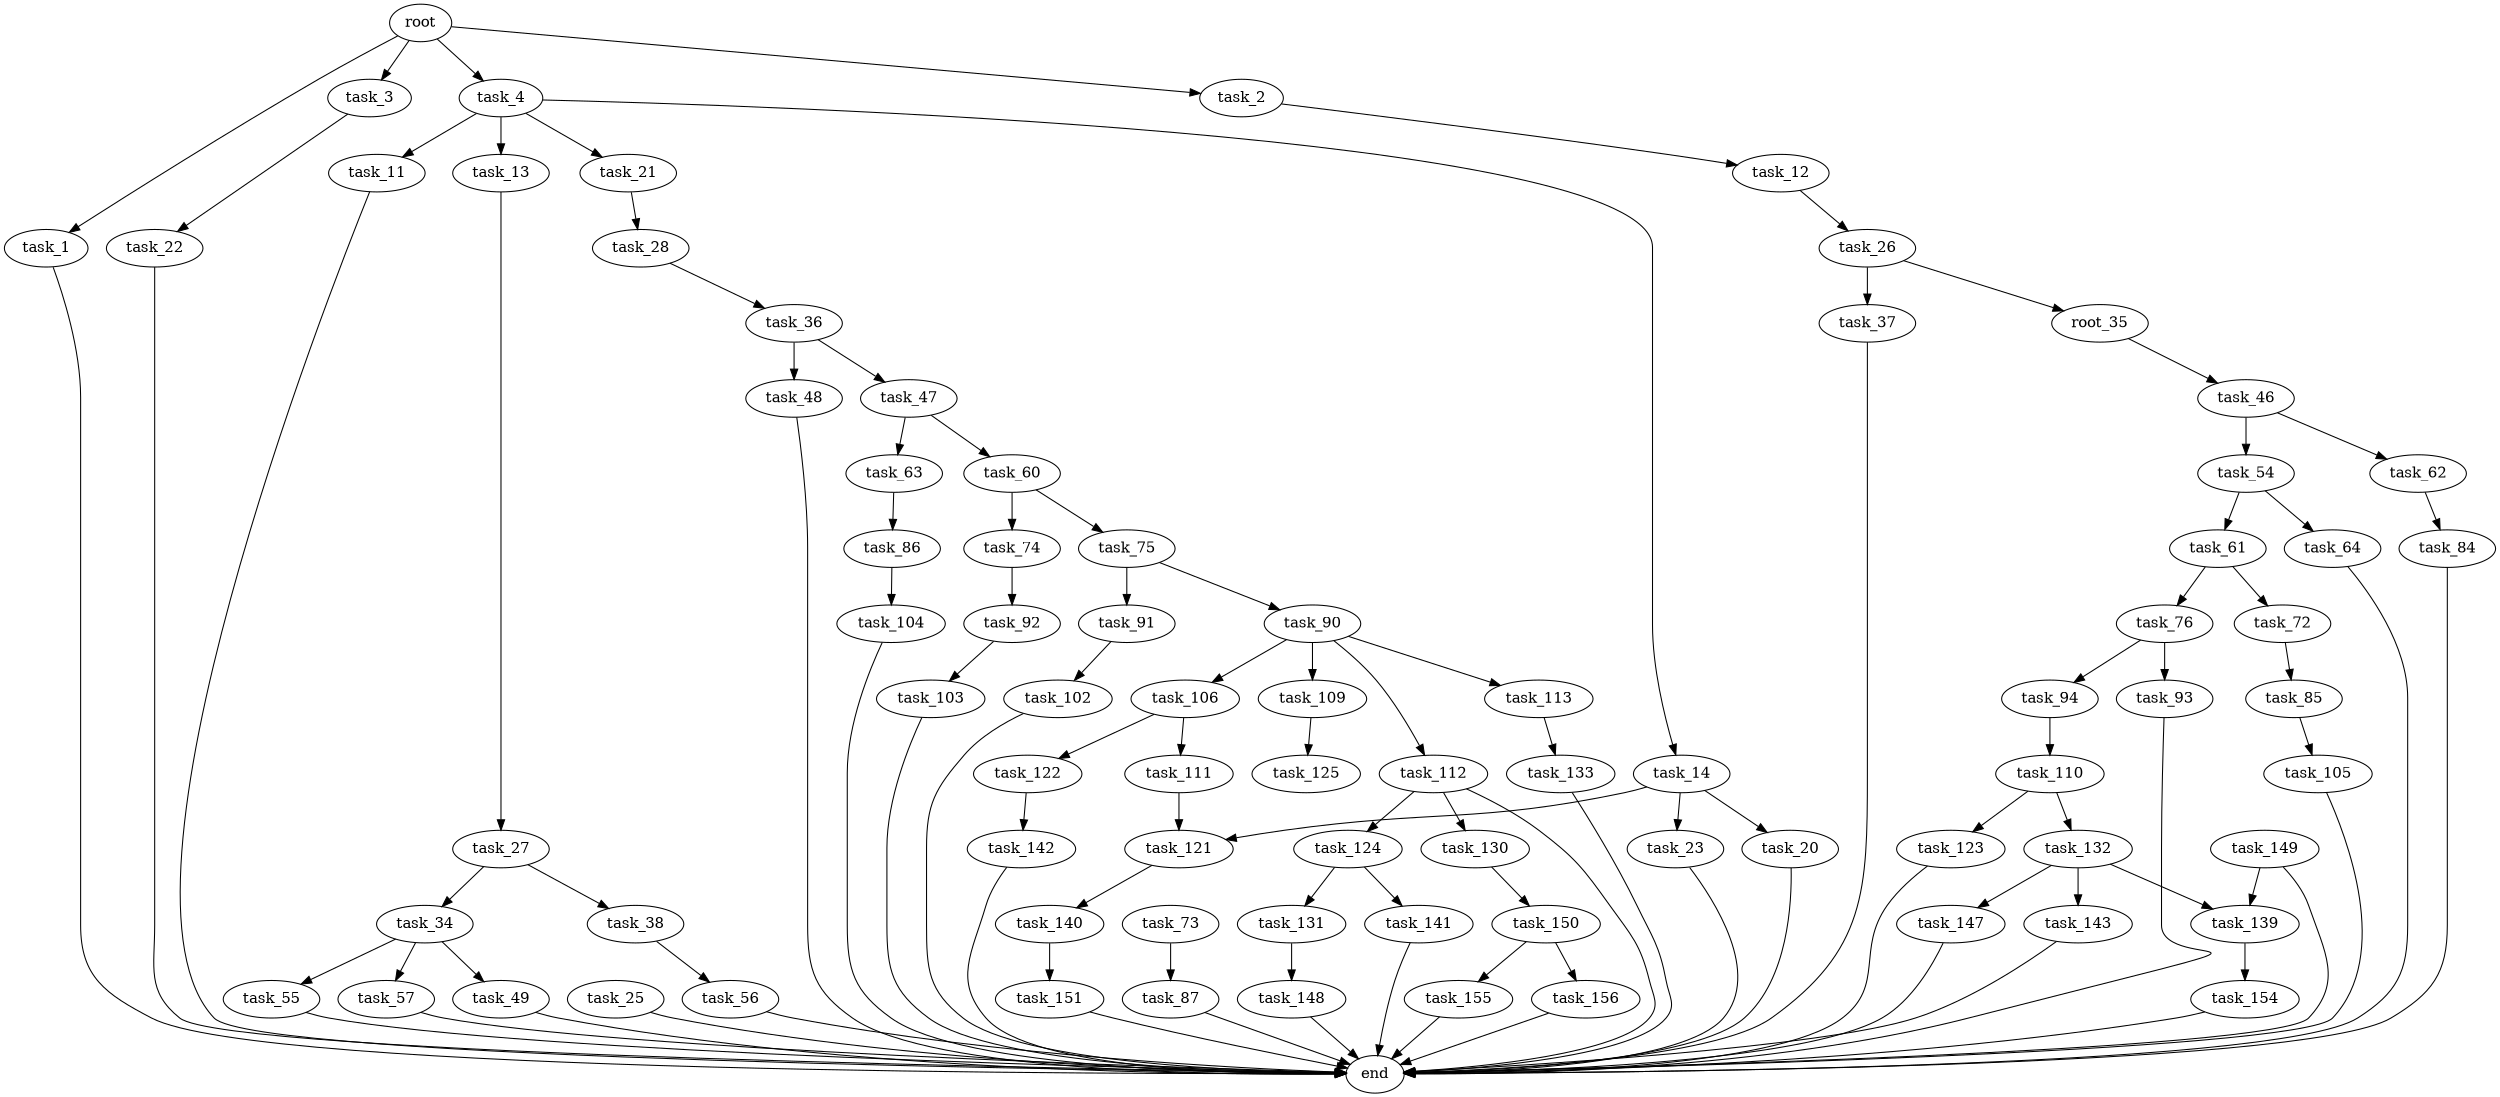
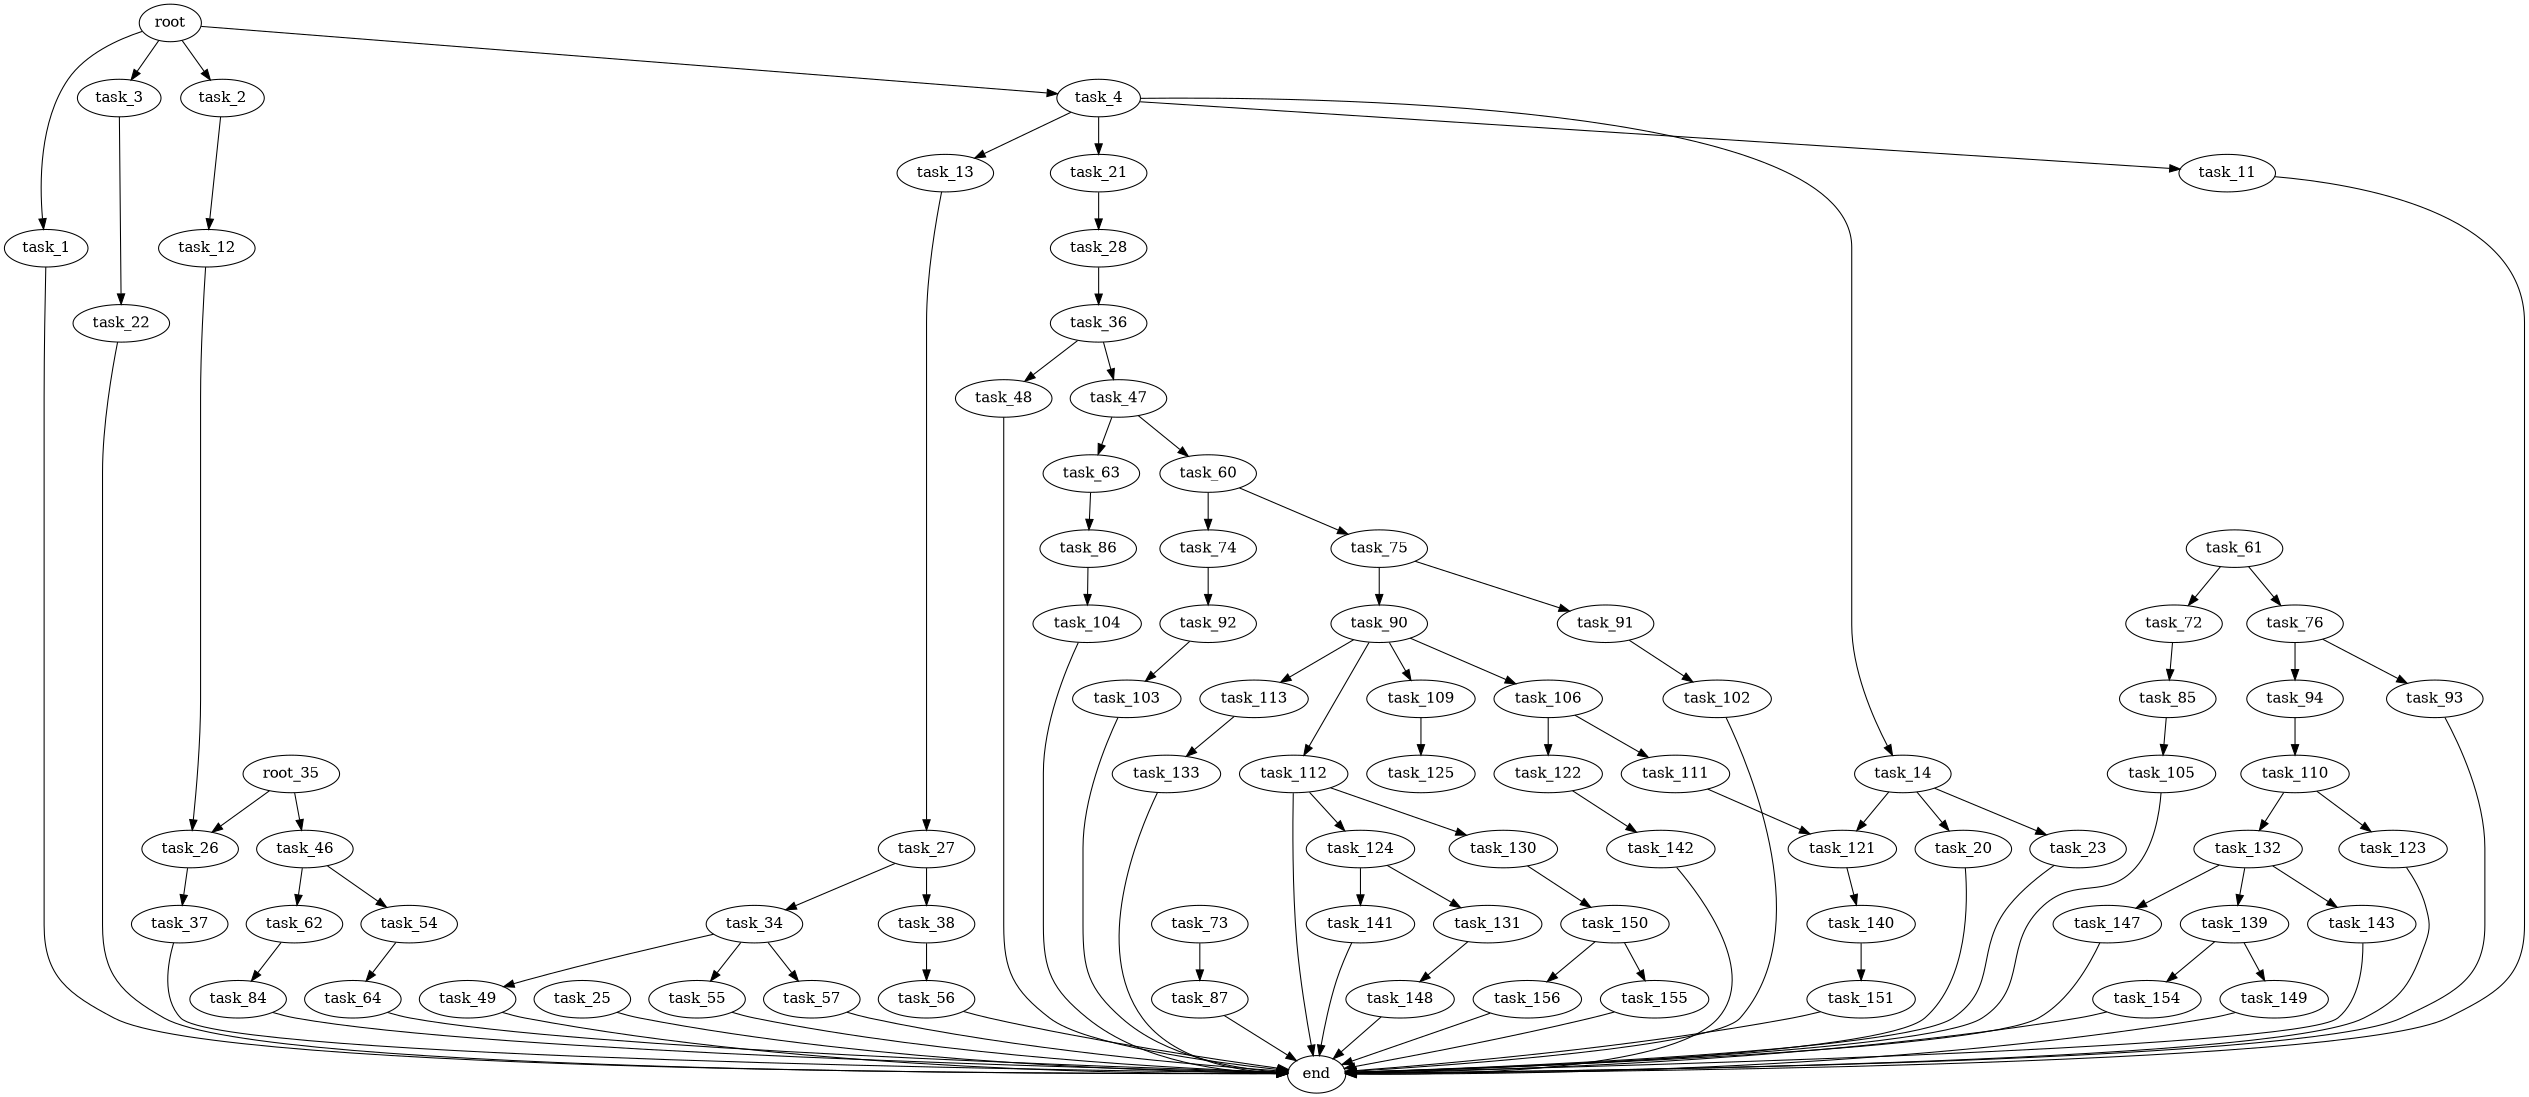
edge "task_26" -> "root_35": reversed
edge "task_54" -> "task_61": removed
edge "task_149" -> "task_139": reversed
